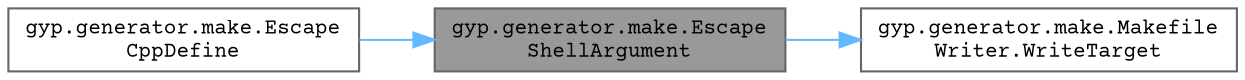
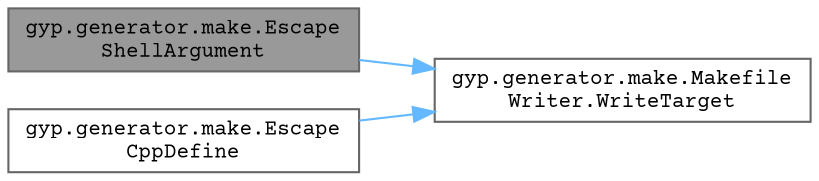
edge "gyp.generator.make.Escape CppDefine" -> "gyp.generator.make.Escape ShellArgument": now "gyp.generator.make.Escape CppDefine" -> "gyp.generator.make.Makefile Writer.WriteTarget"
